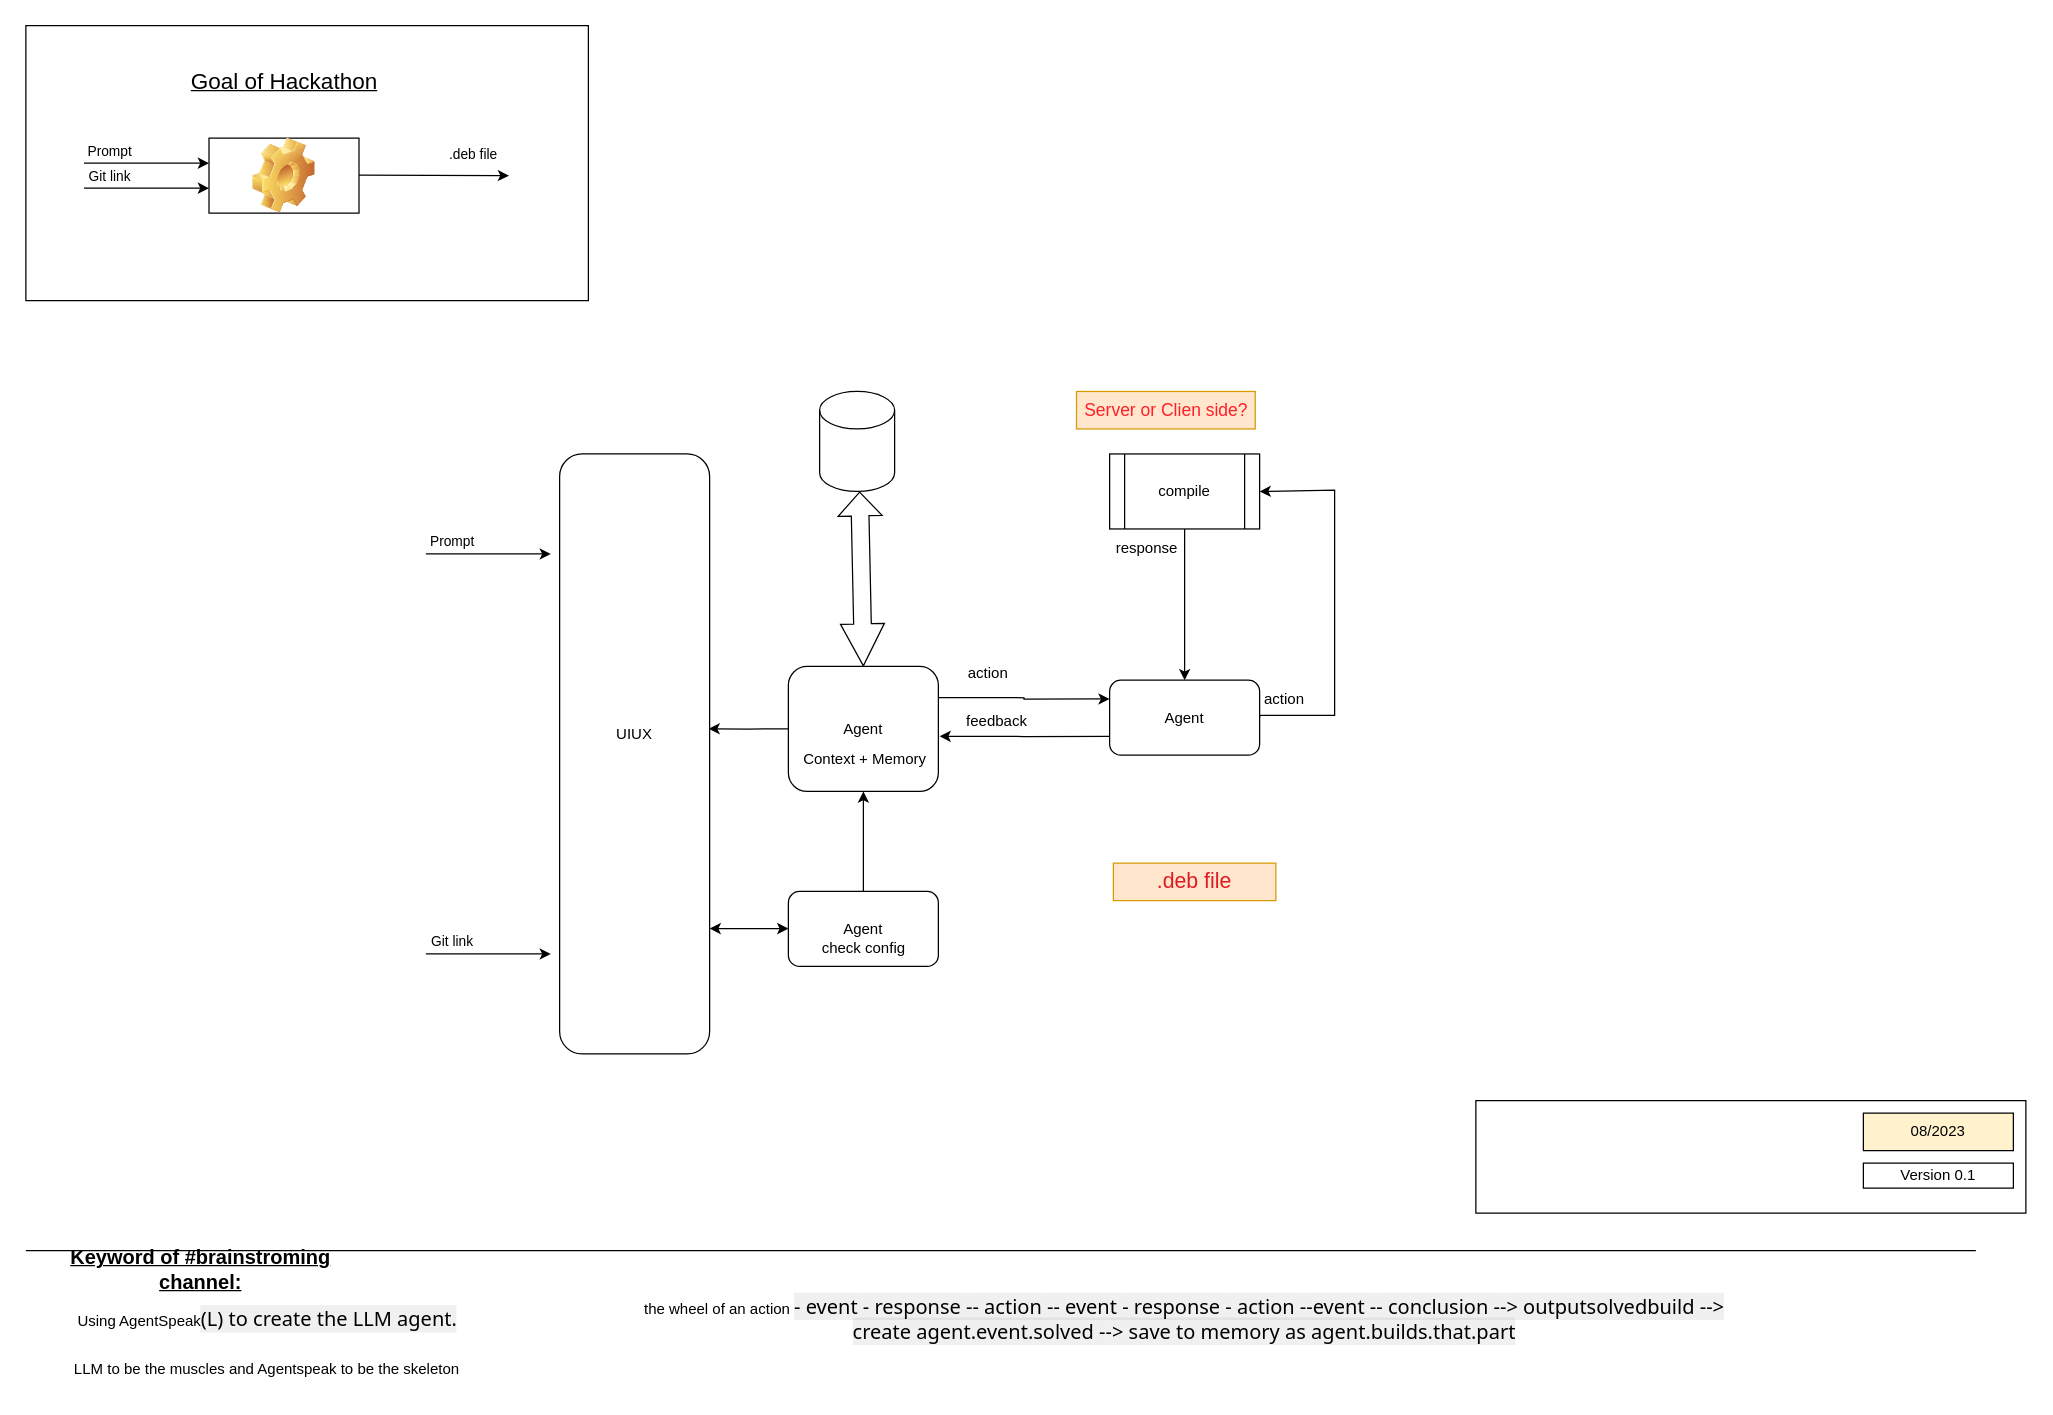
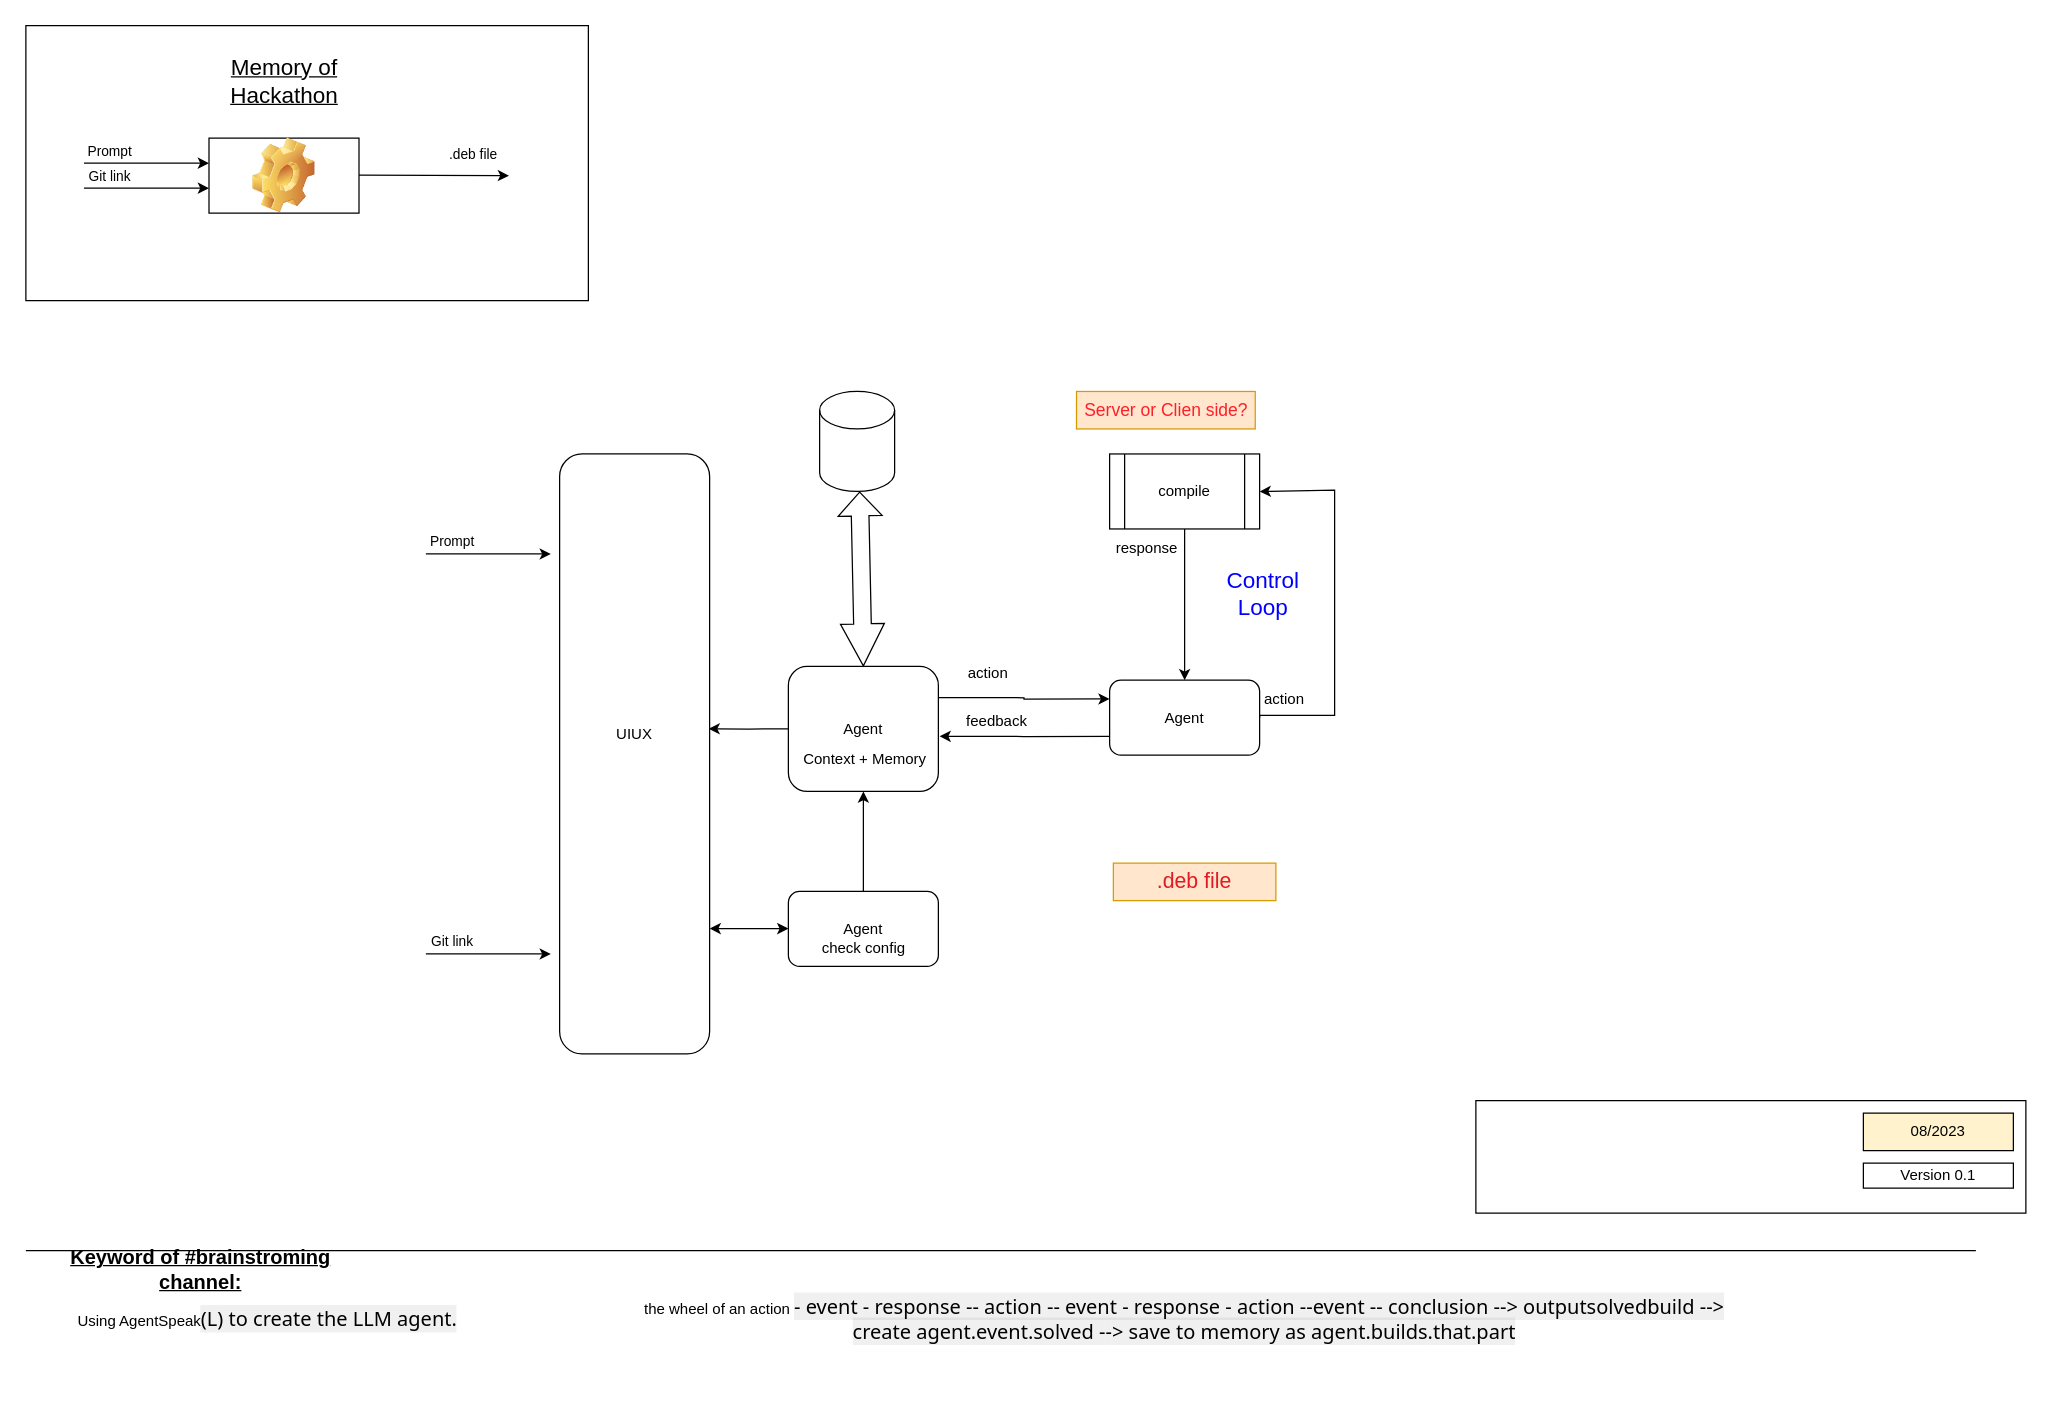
node "Goal of Hackathon": label "Goal of Hackathon" -> "Memory of Hackathon"
node "Control Loop": added
node "LLM to be the muscles and Agentspeak to be the skeleton": removed
